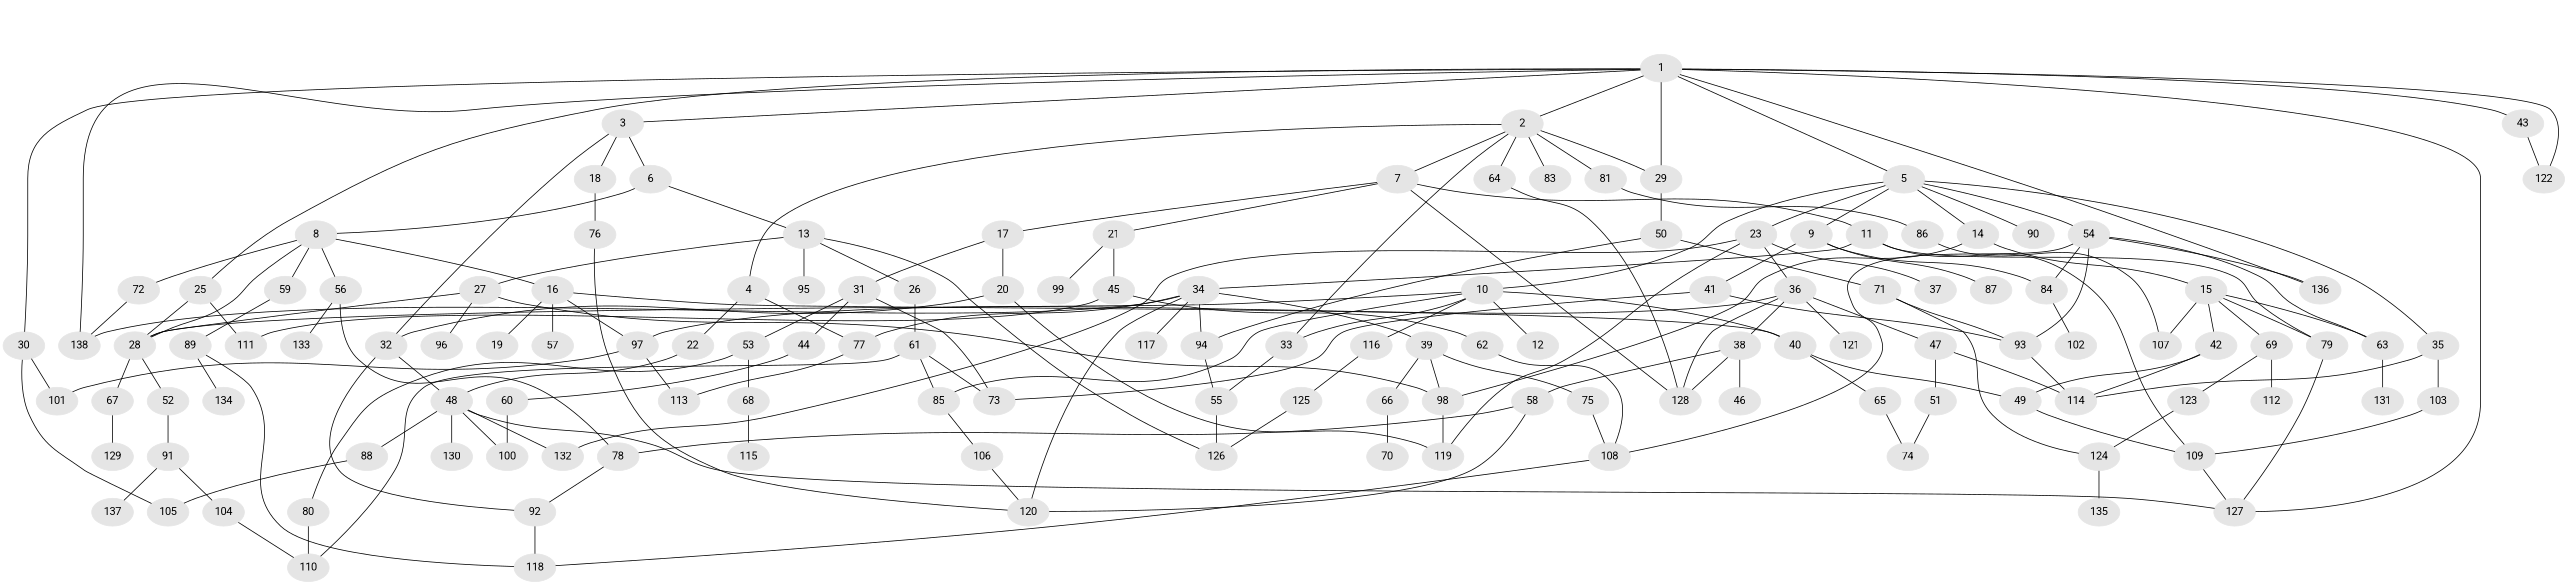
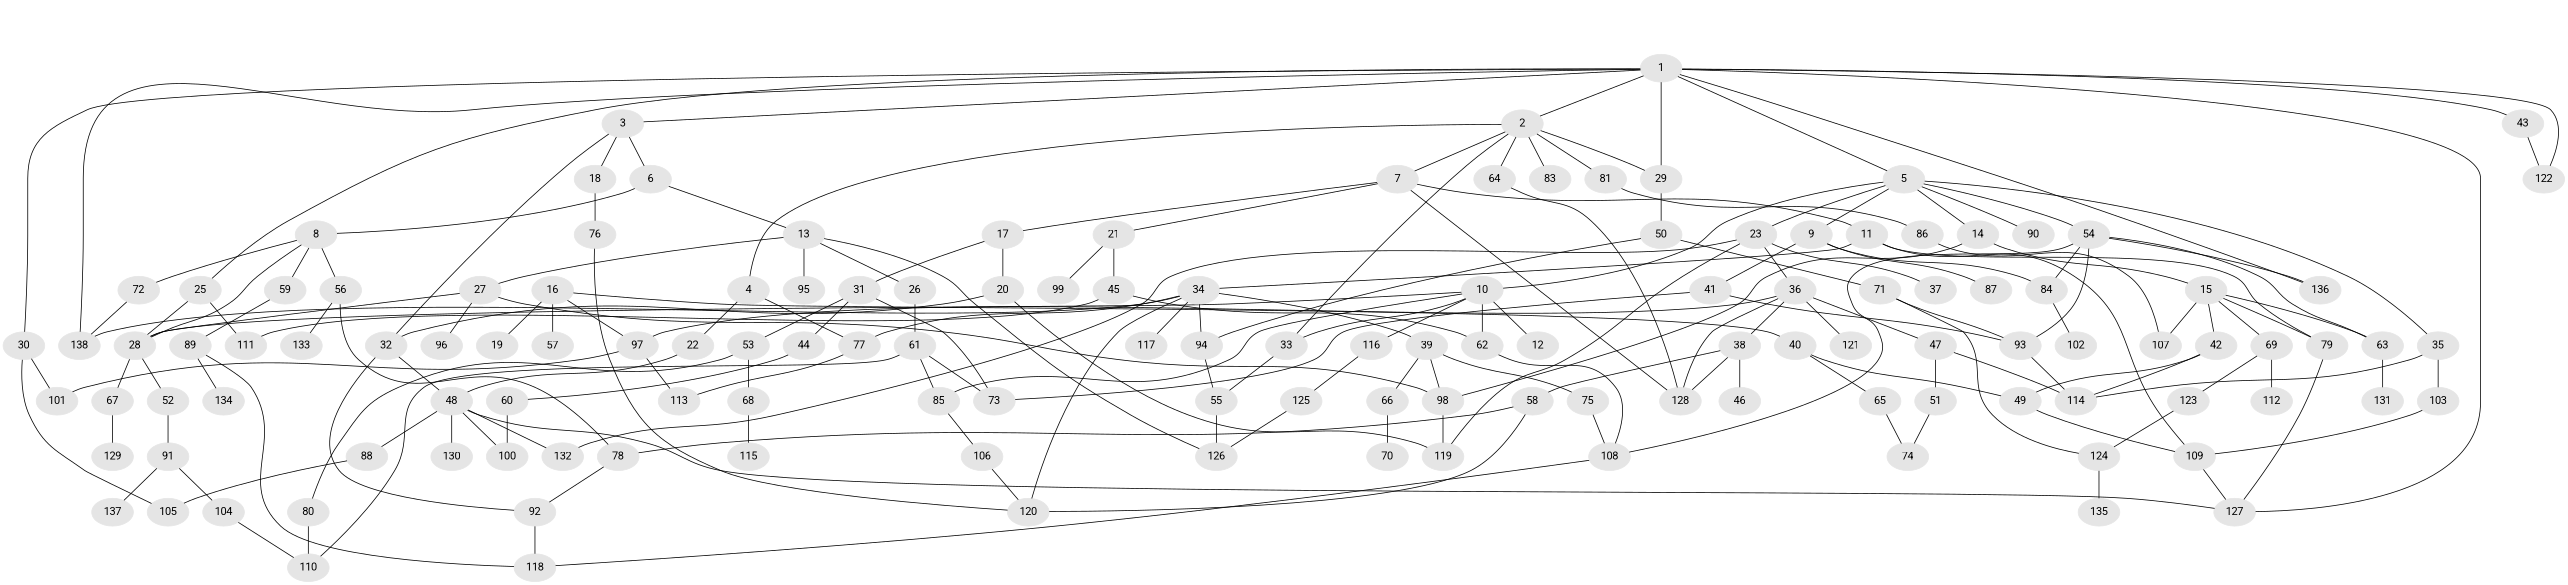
edge "8" -- "16": removed
edge "10" -- "40": now "10" -- "62"
